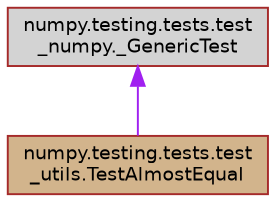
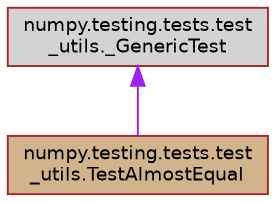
node "numpy.testing.tests.test _numpy._GenericTest": label "numpy.testing.tests.test _numpy._GenericTest" -> "numpy.testing.tests.test _utils._GenericTest"
